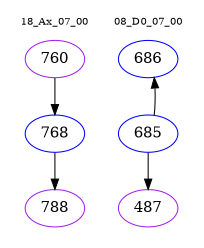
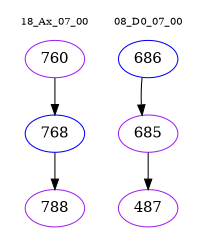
edge "685" -> "686": reversed
node "685": color blue -> purple
